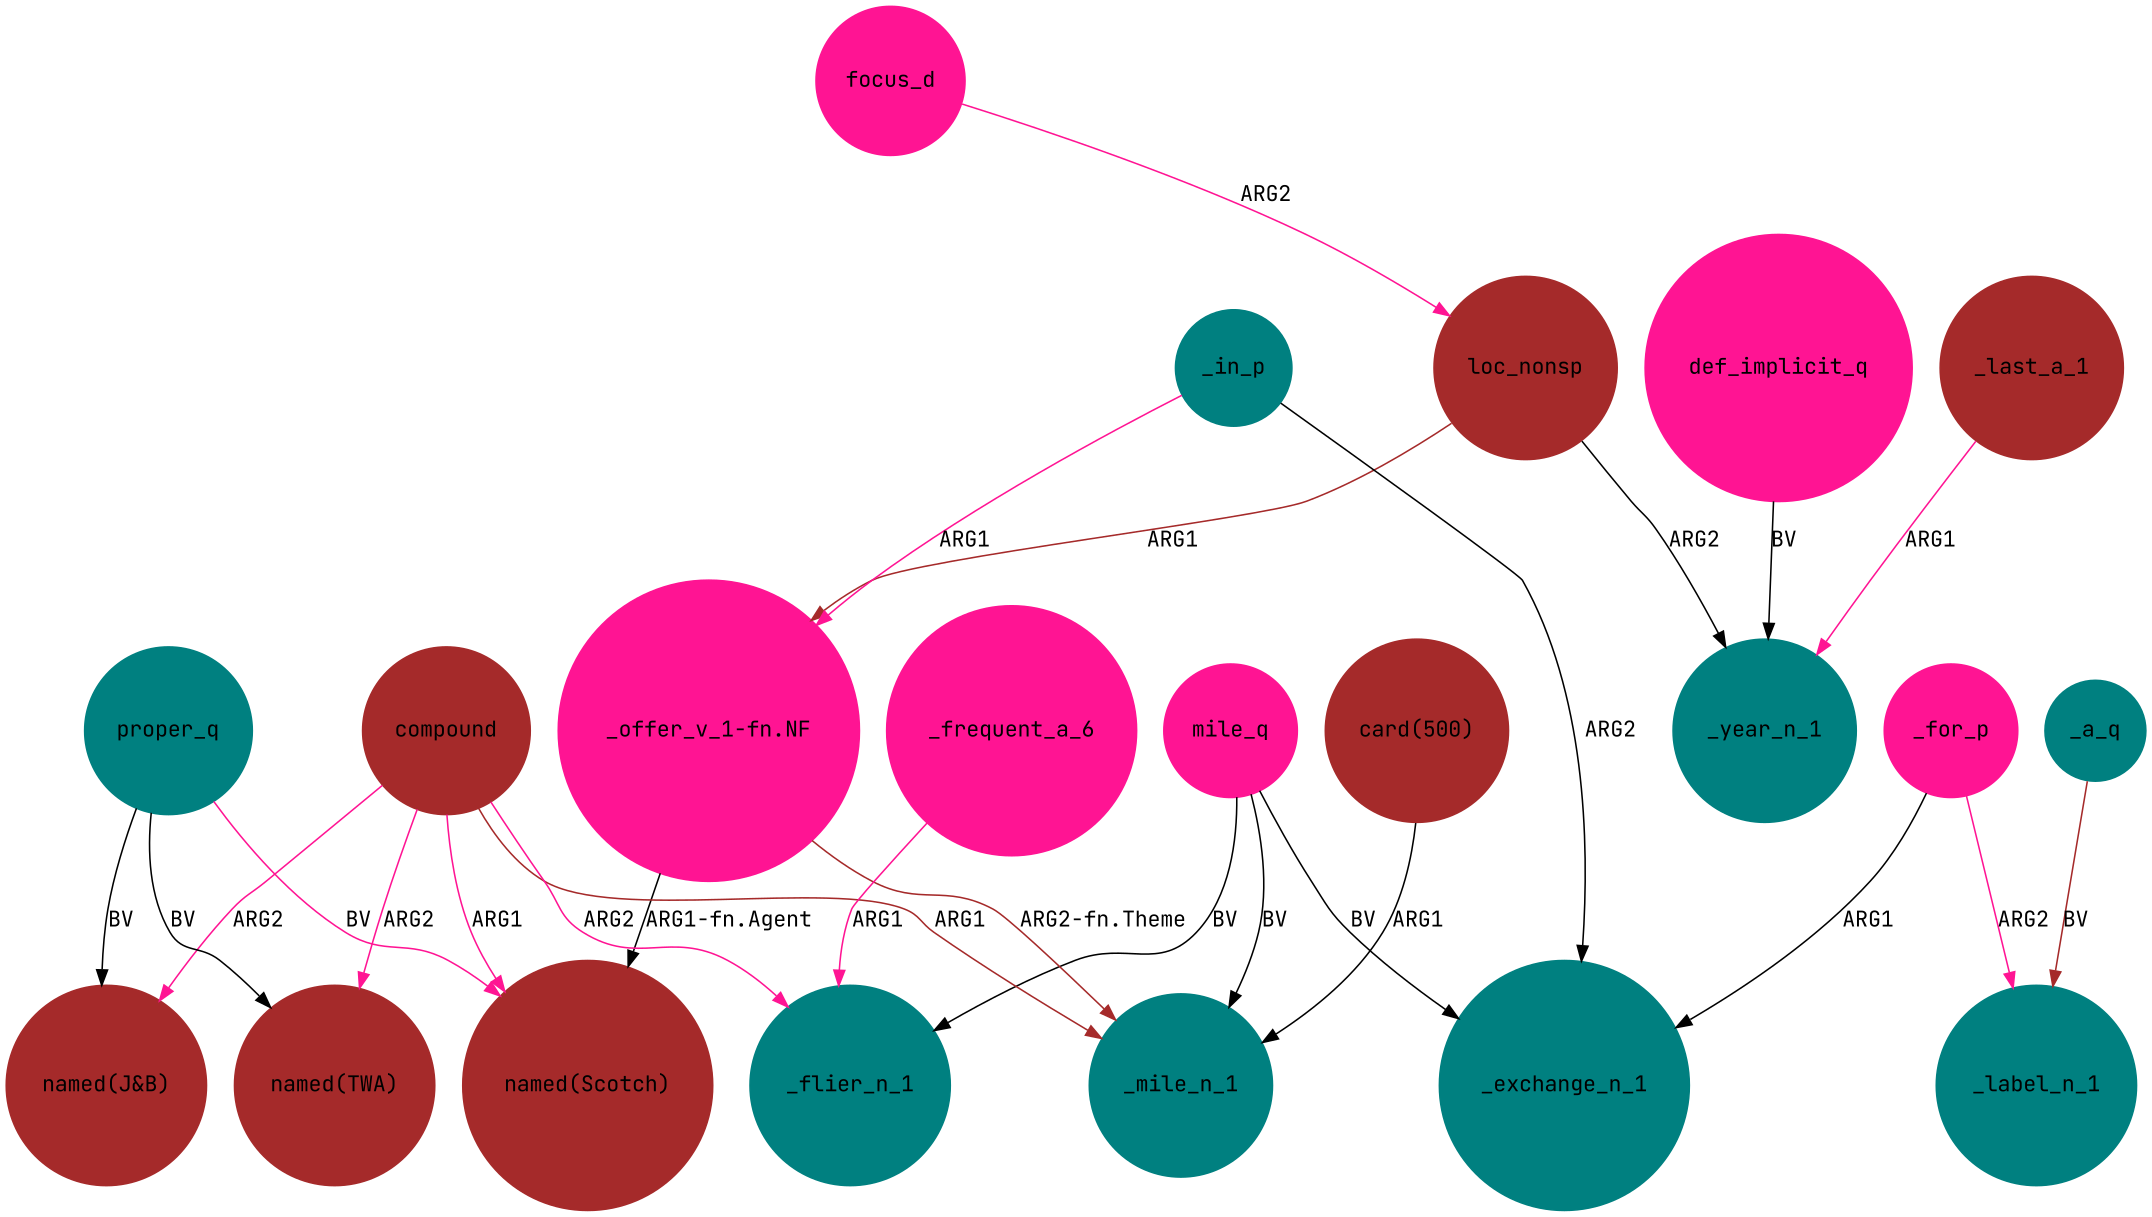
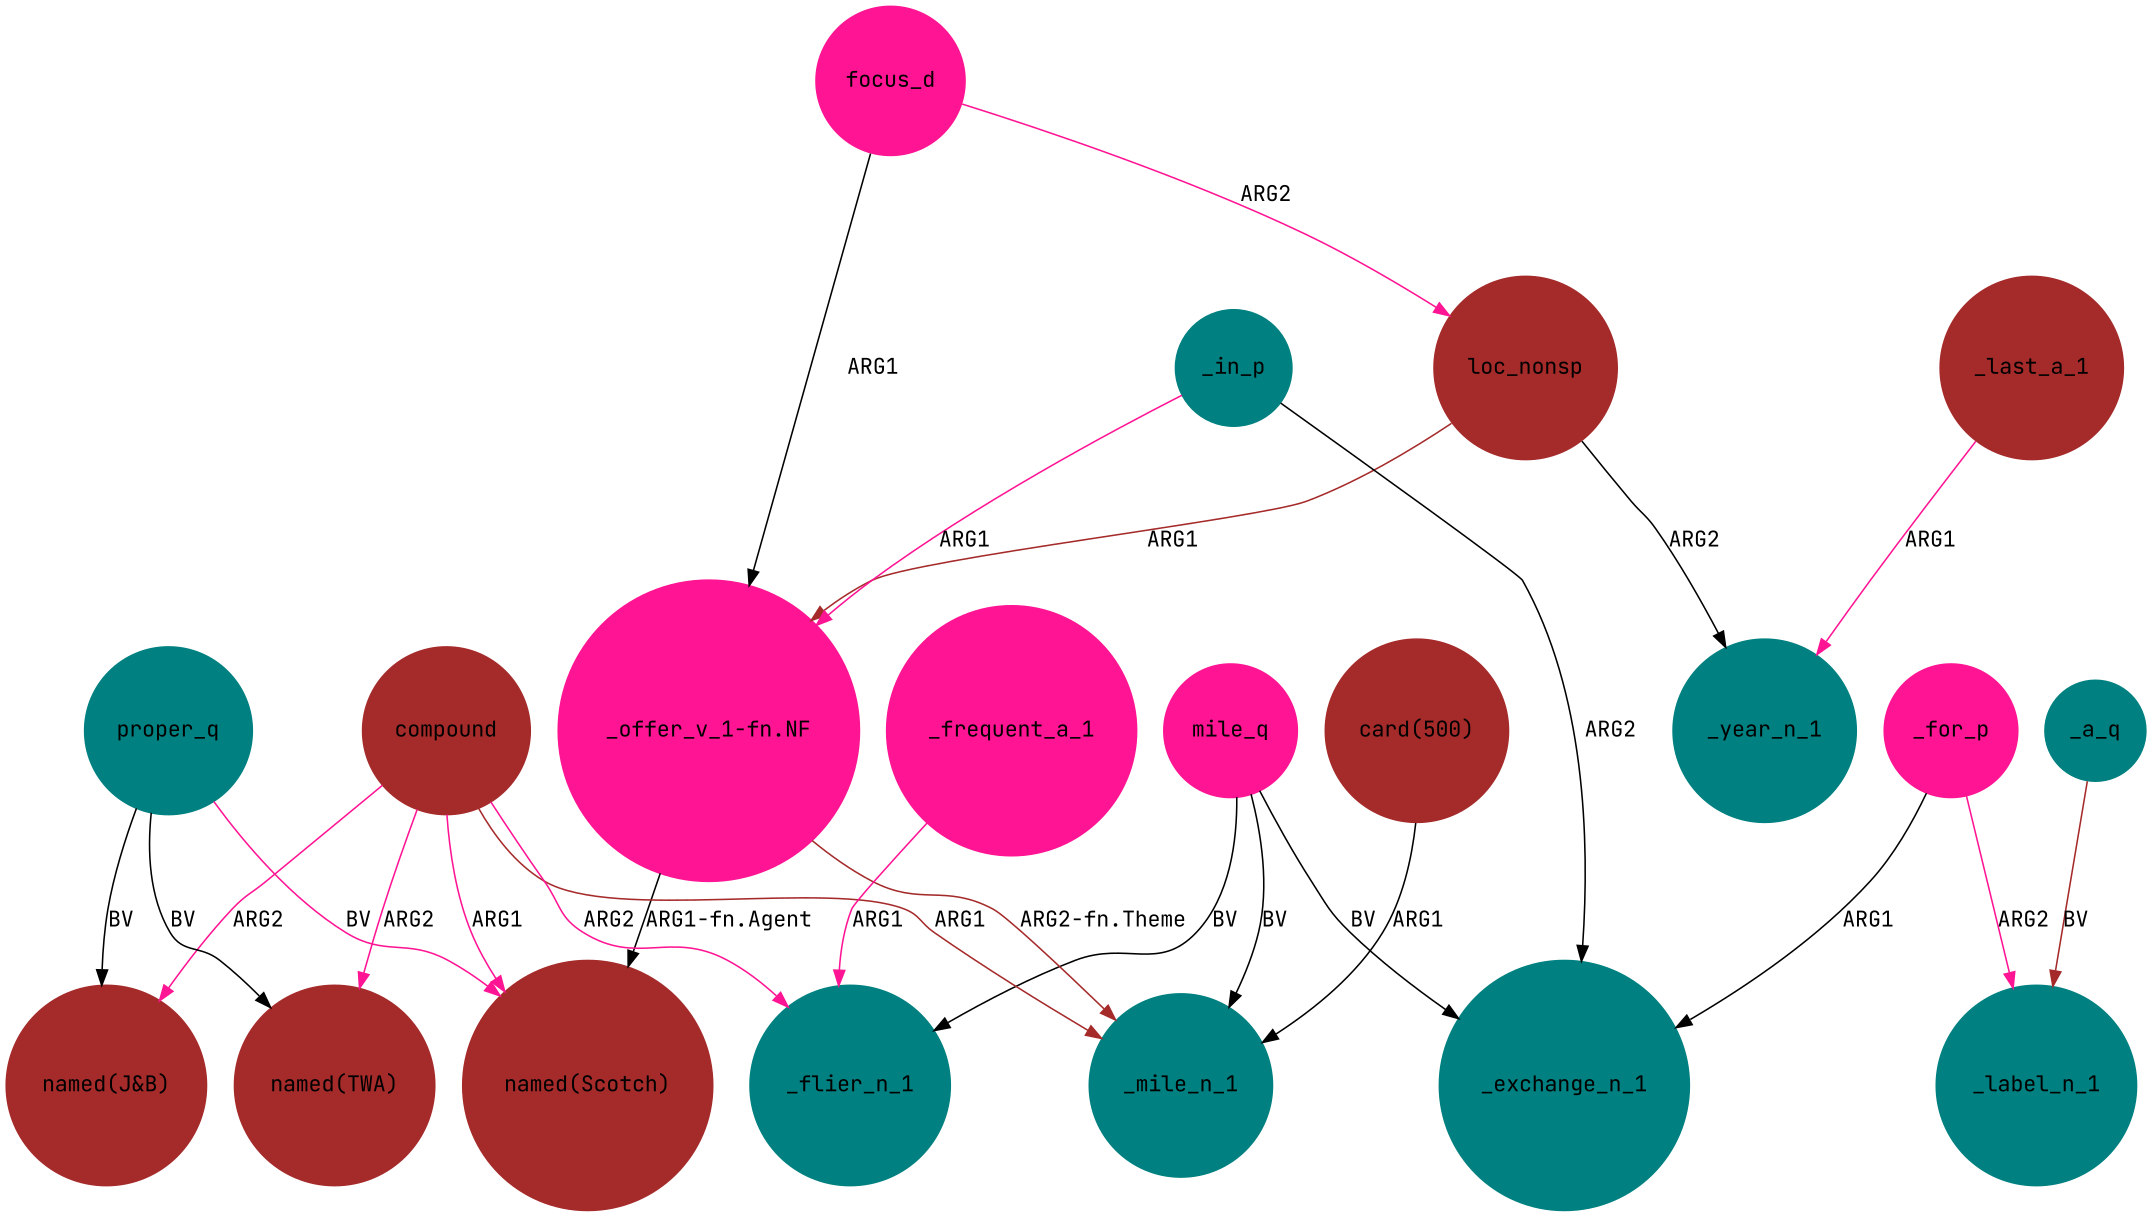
edge "focus_d" -> "_offer_v_1-fn.NF": added, label "ARG1"
node "def_implicit_q": removed
node "_frequent_a_6": label "_frequent_a_6" -> "_frequent_a_1"
